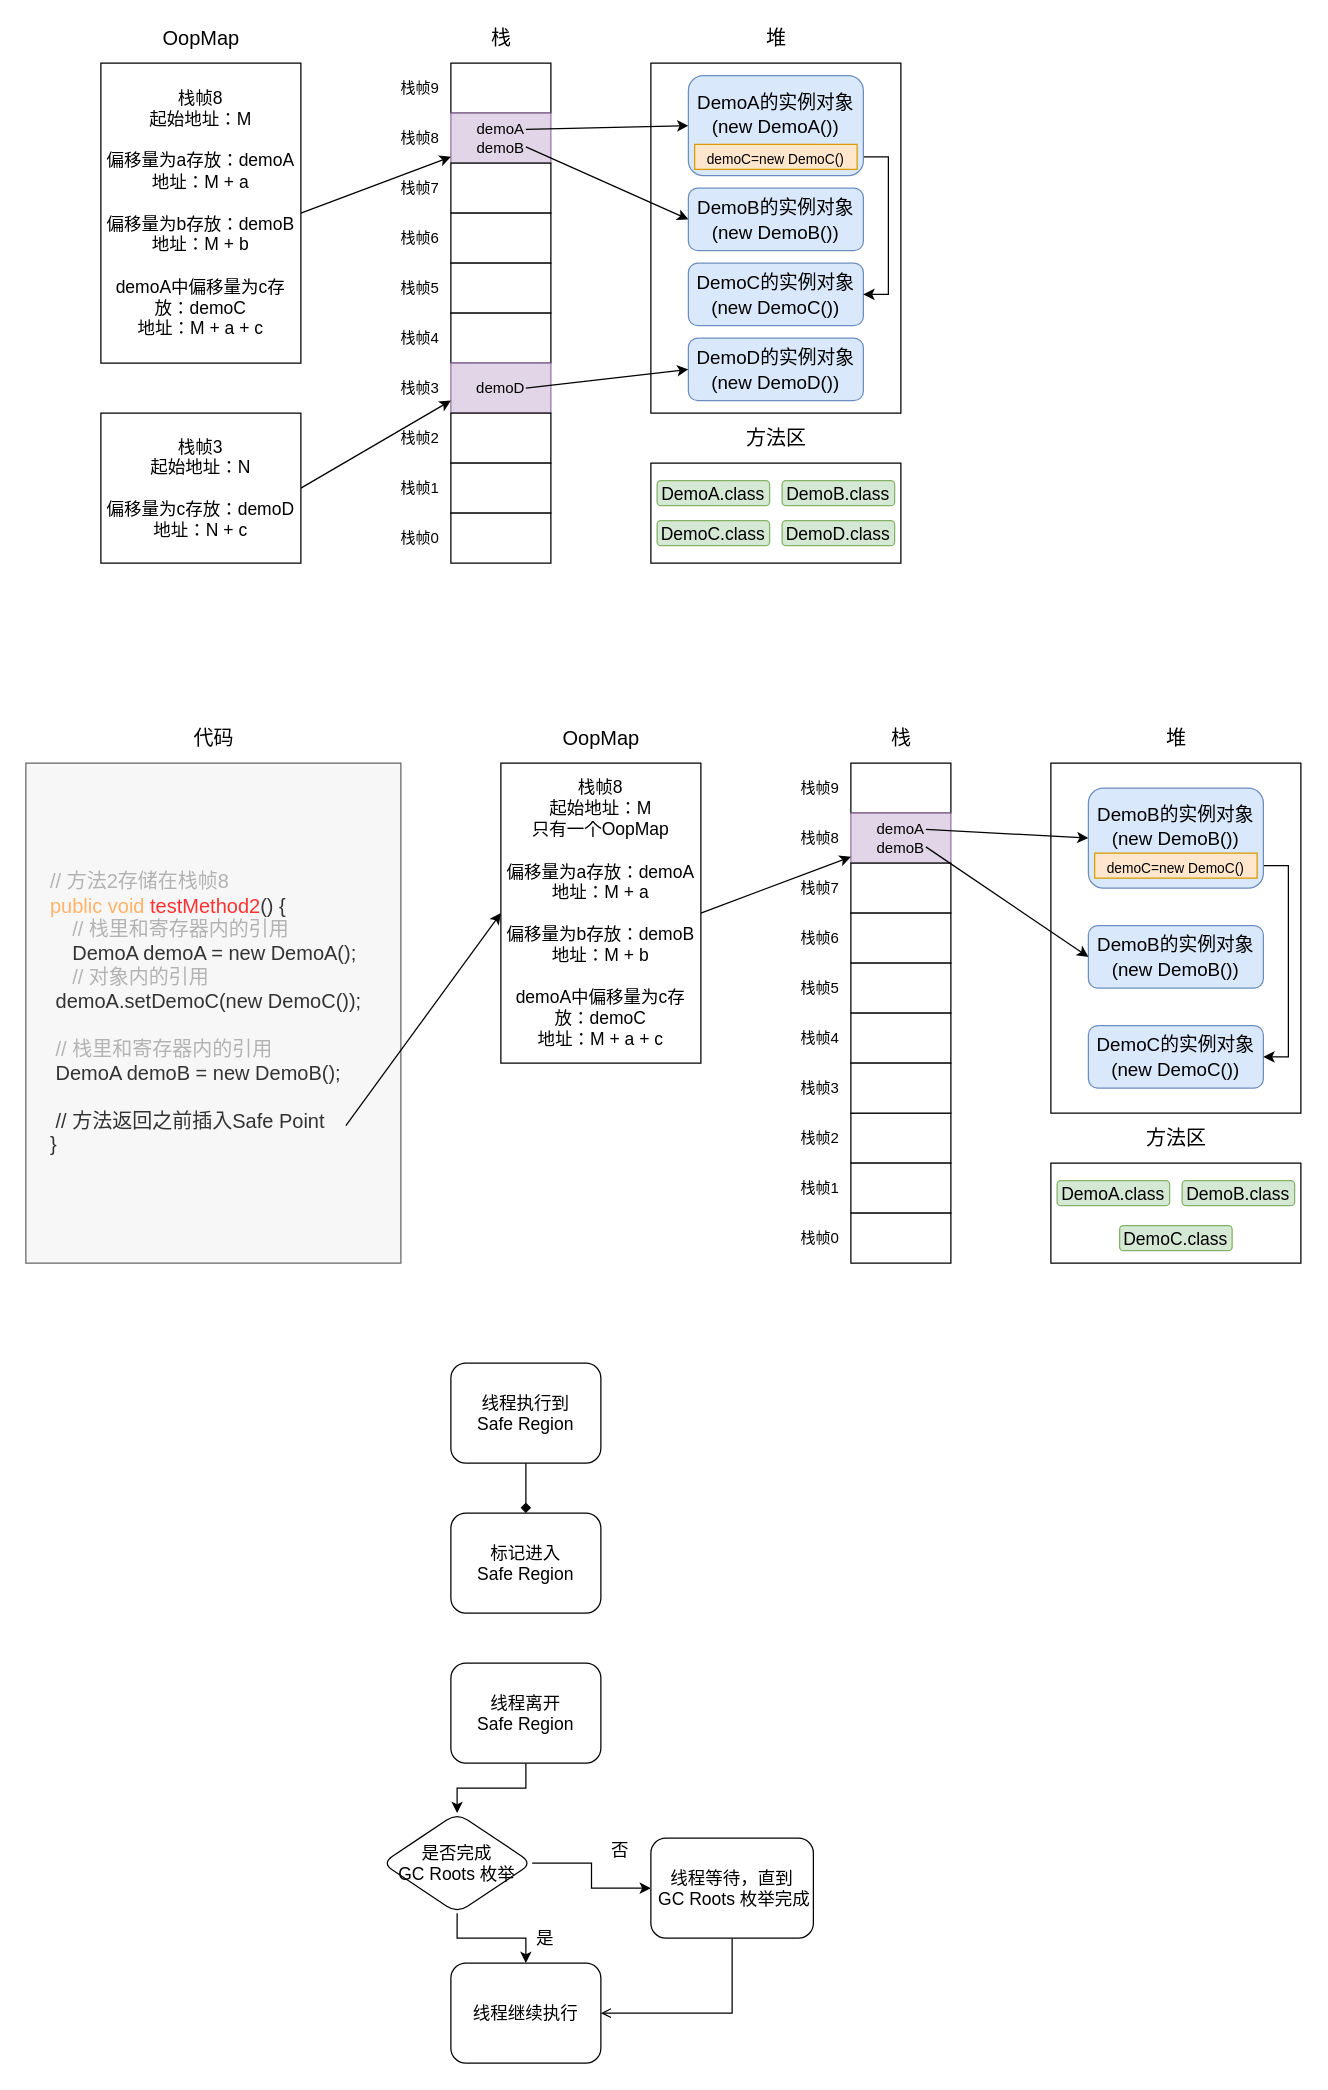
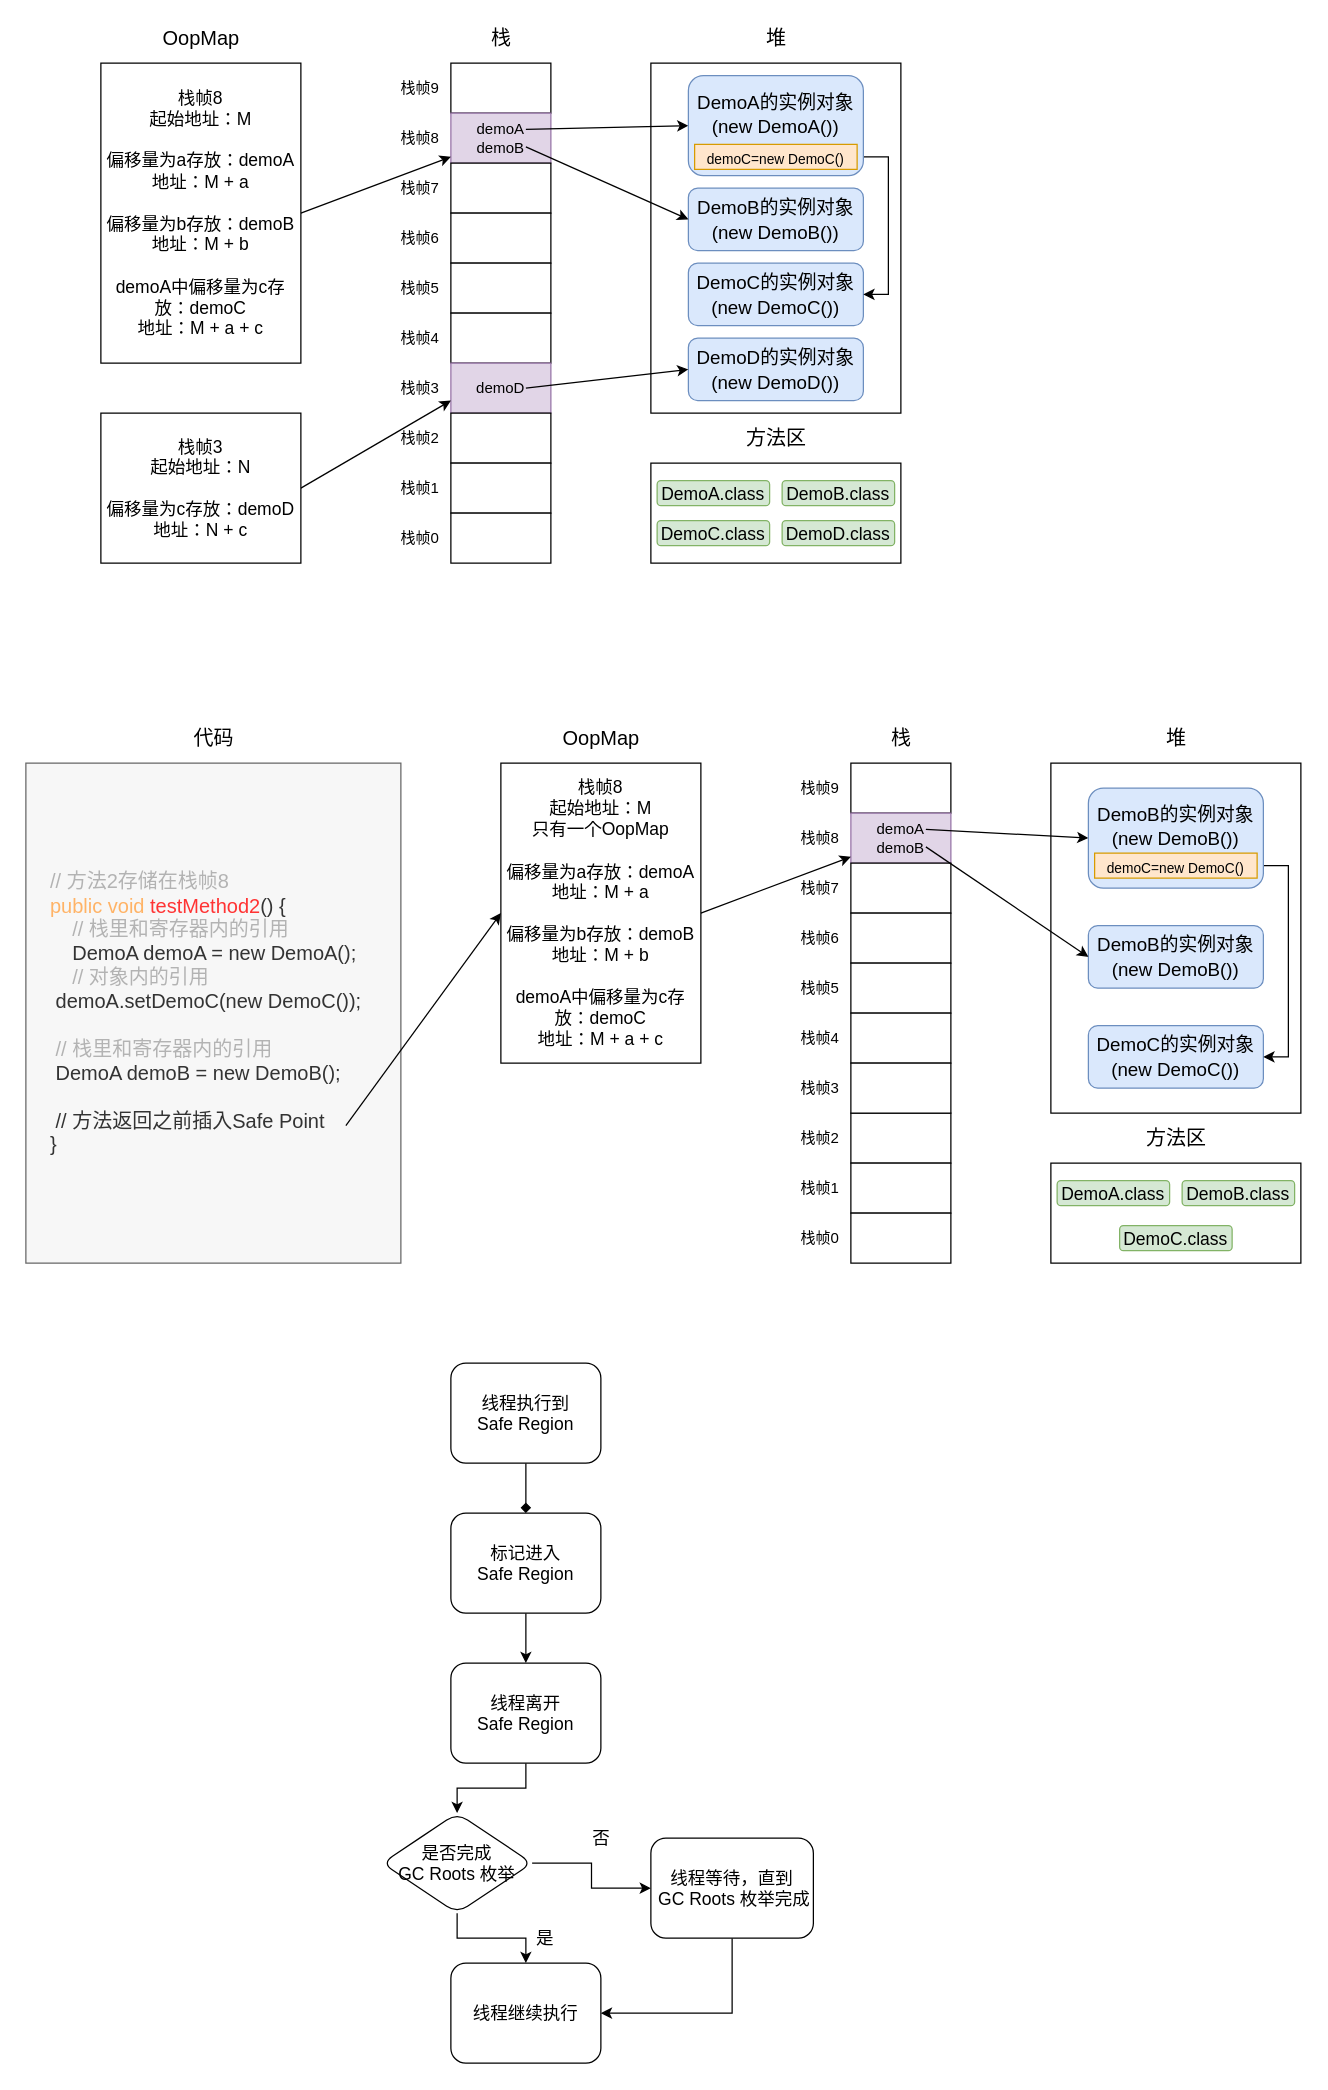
edge "标记进入 Safe Region" -> "线程离开 Safe Region": added
node "否": moved (619, 1851) -> (601, 1838)
edge "线程等待，直到 GC Roots 枚举完成" -> "线程继续执行": arrowhead open -> classic
